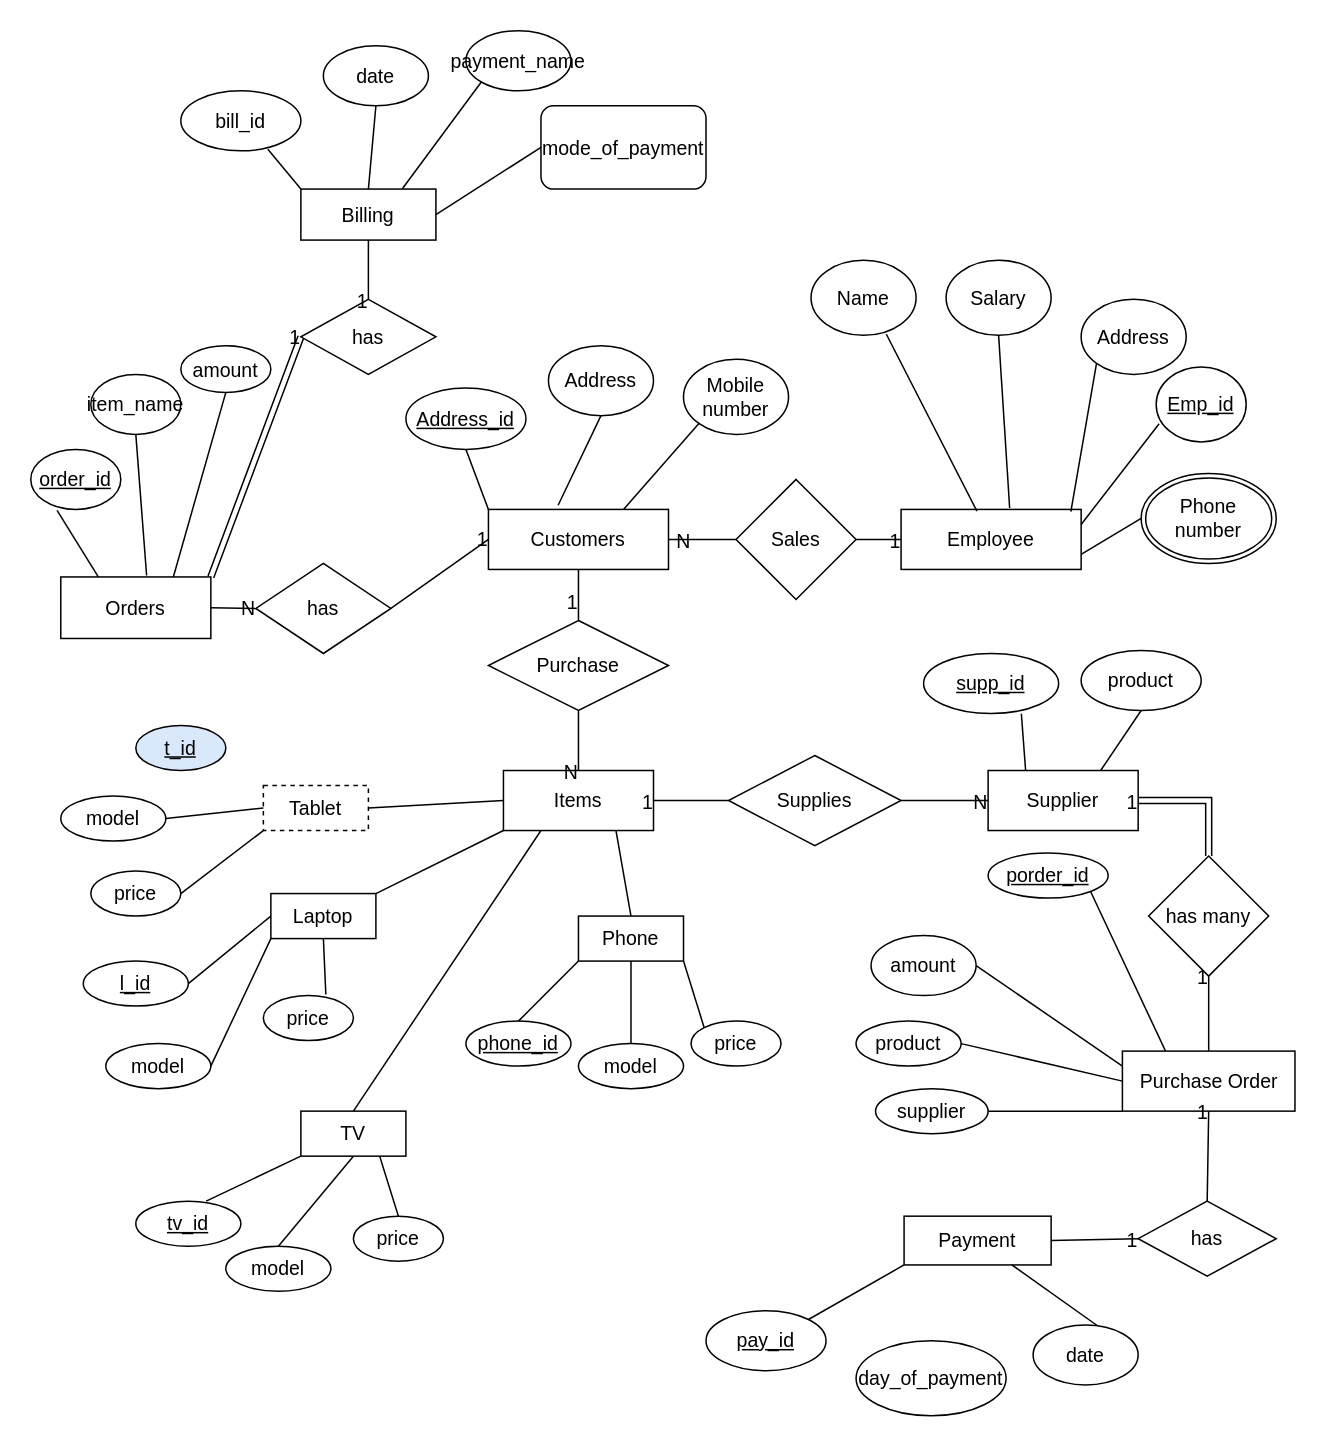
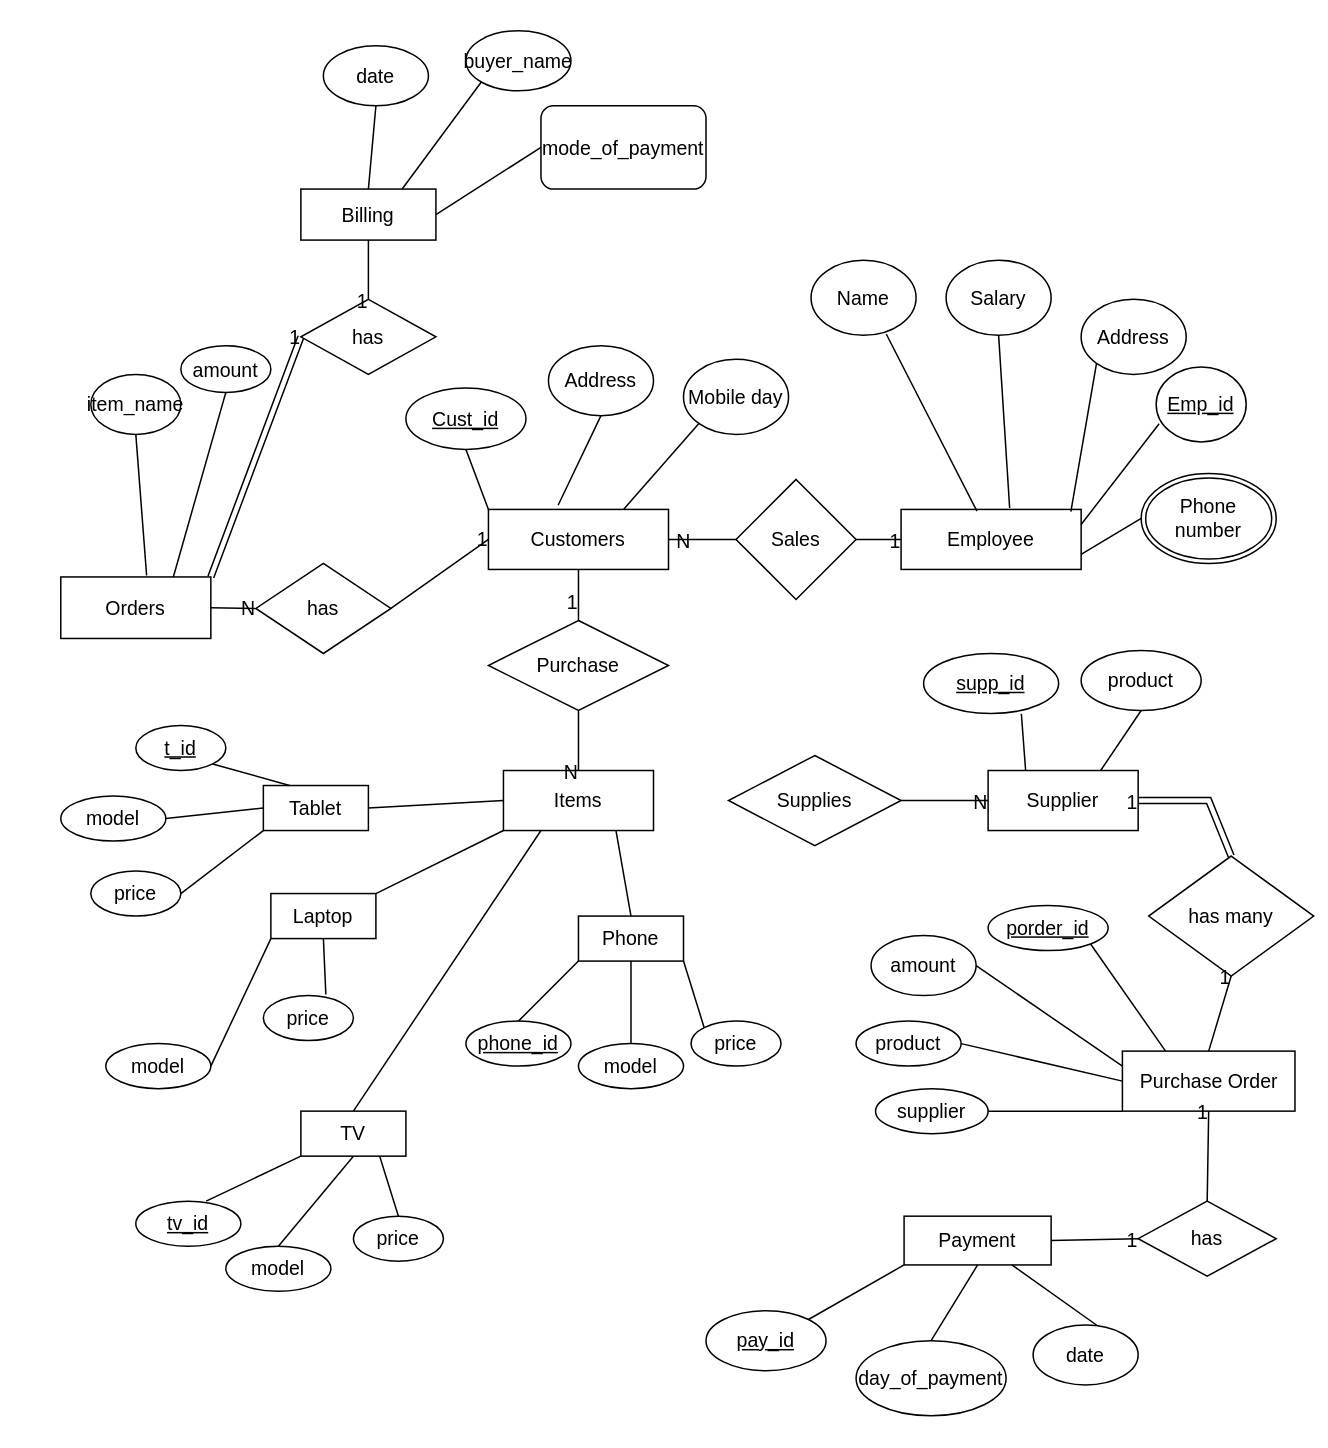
node "payment_name": label "payment_name" -> "buyer_name"
node "bill_id": removed
edge "bill_id" -- "Billing": removed
node "Mobile number": label "Mobile number" -> "Mobile day"
node "Address_id": label "Address_id" -> "Cust_id"
node "order_id": removed
edge "order_id" -- "Orders": removed
node "t_id": fillcolor #dae8fc -> #ffffff
edge "t_id" -- "Tablet": added
edge "Items" -- "Supplies": removed, label "1"
node "Tablet": style dashed -> solid
node "porder_id": moved (1048, 875) -> (1048, 928)
node "has many": size 120x120 -> 165x120
edge "Laptop" -- "l_id": removed
node "l_id": removed
edge "Payment" -- "day_of_payment": added
